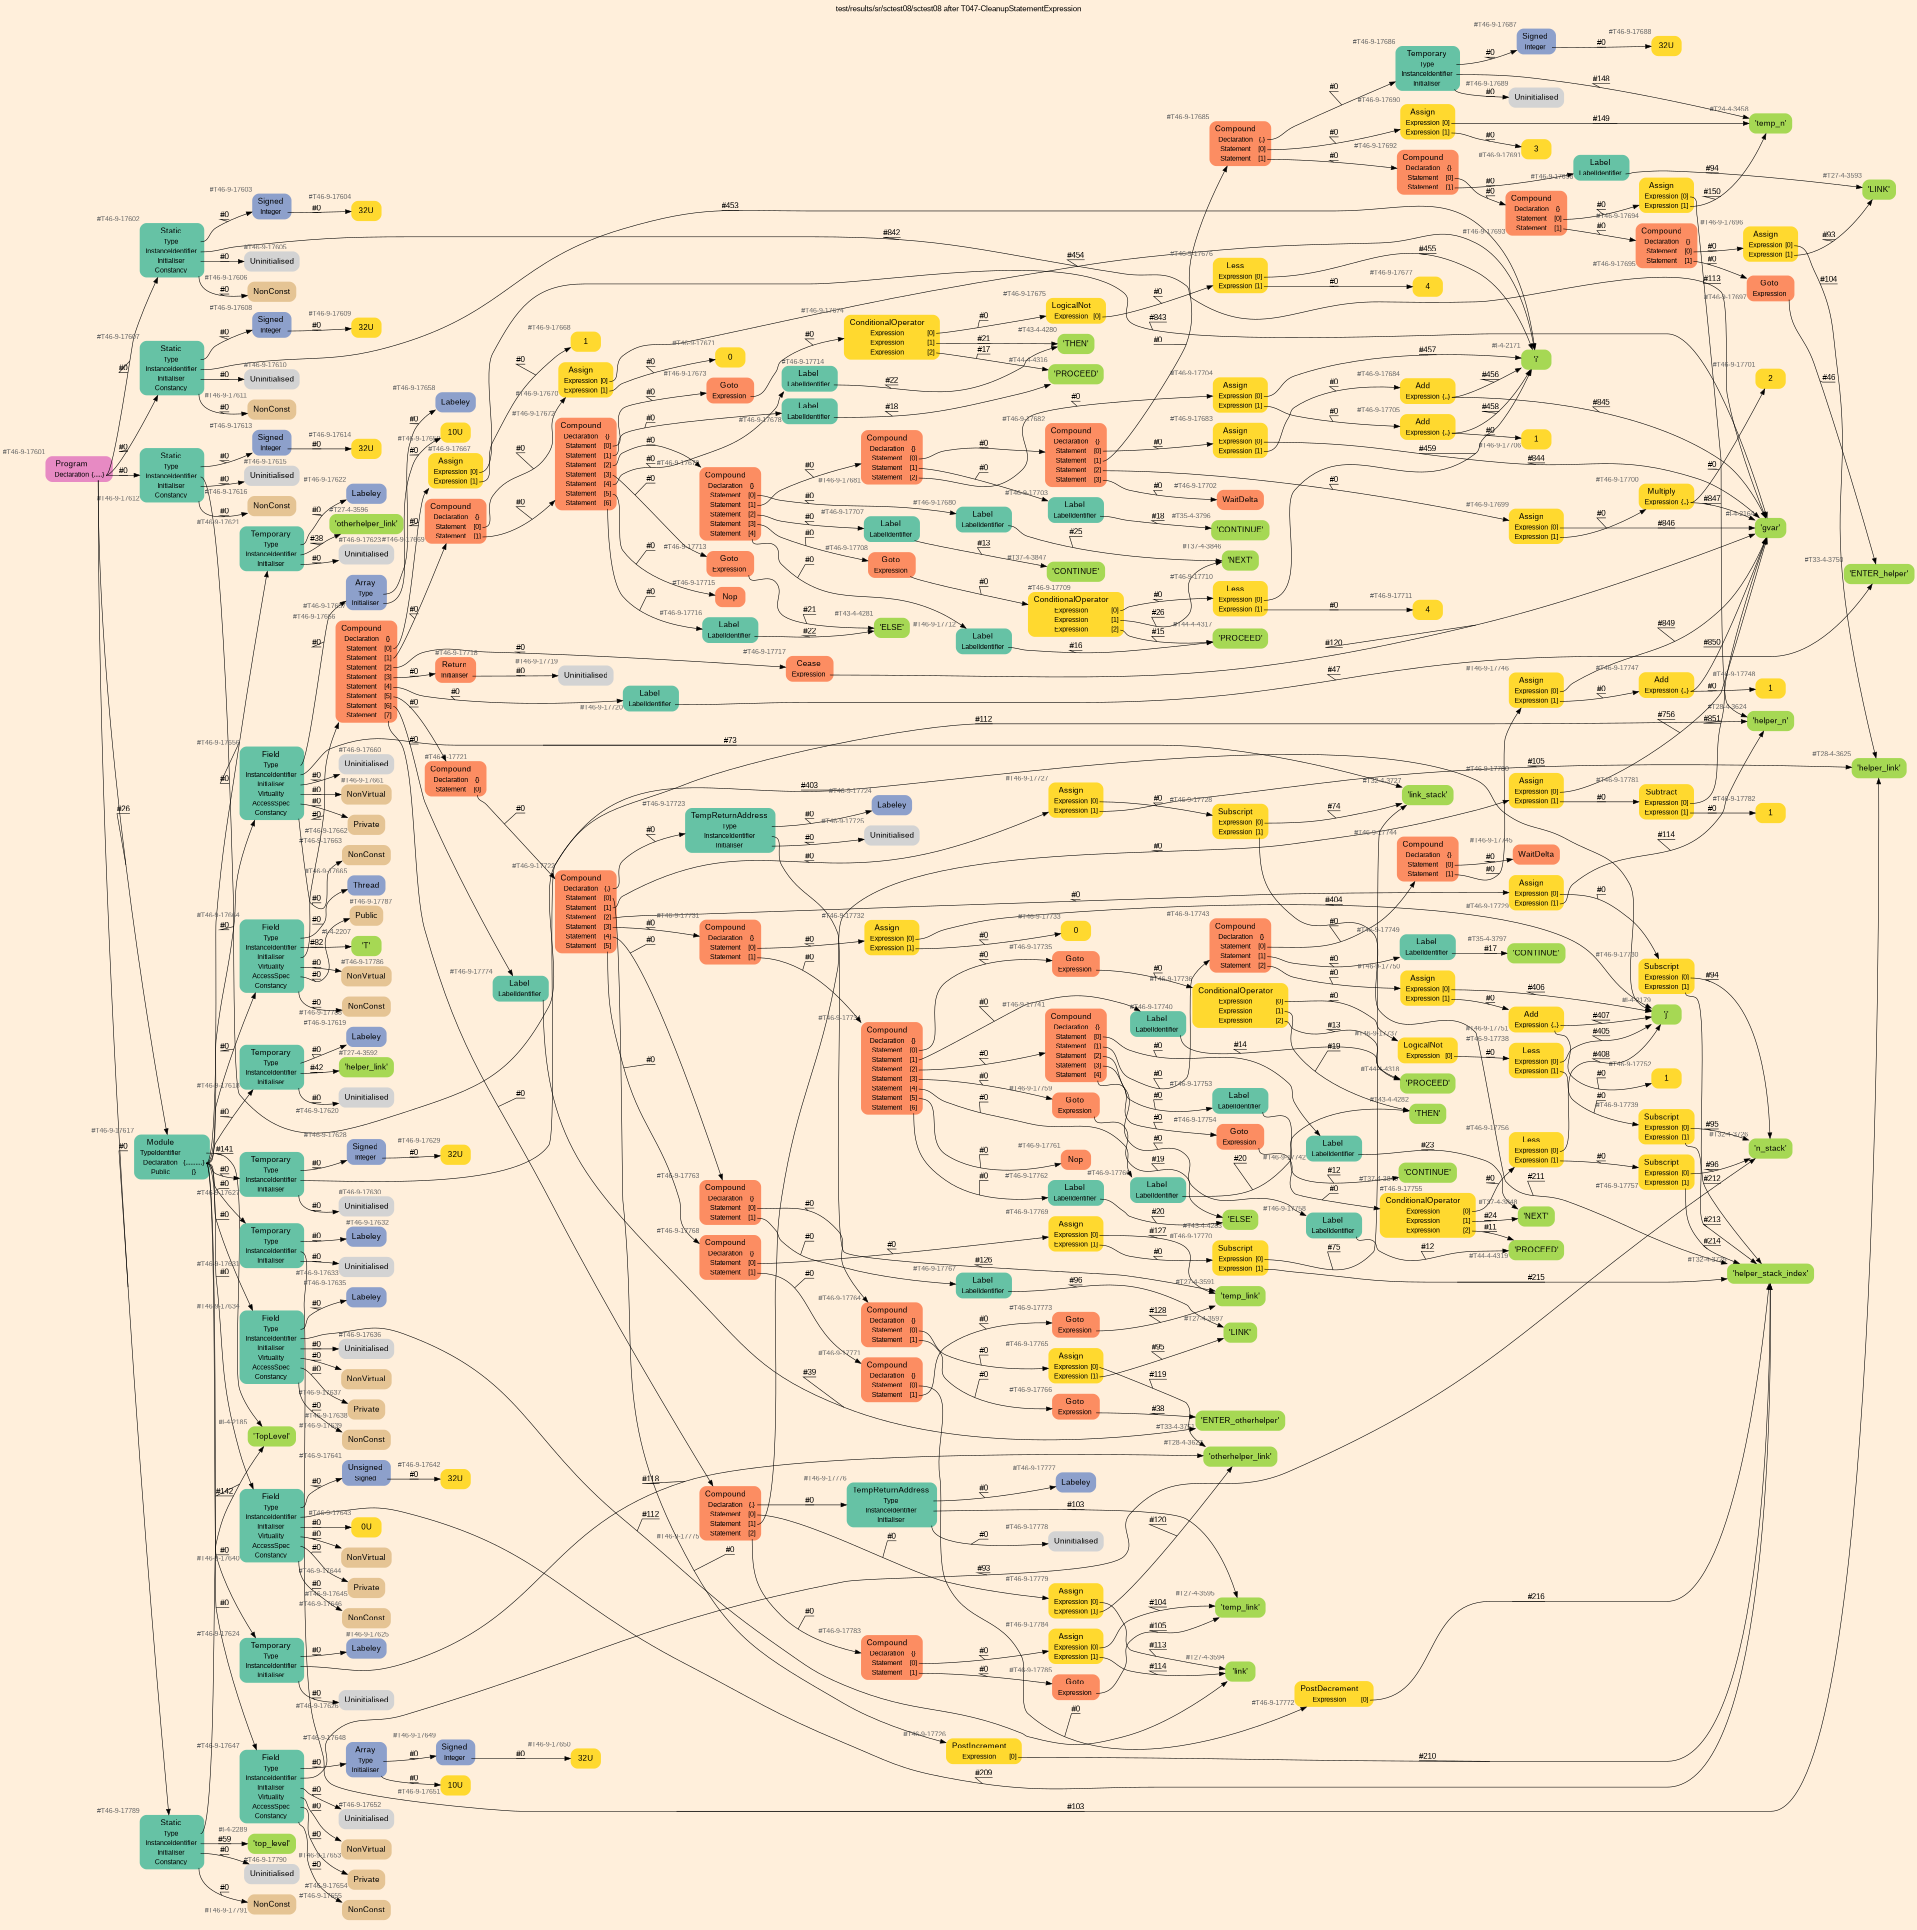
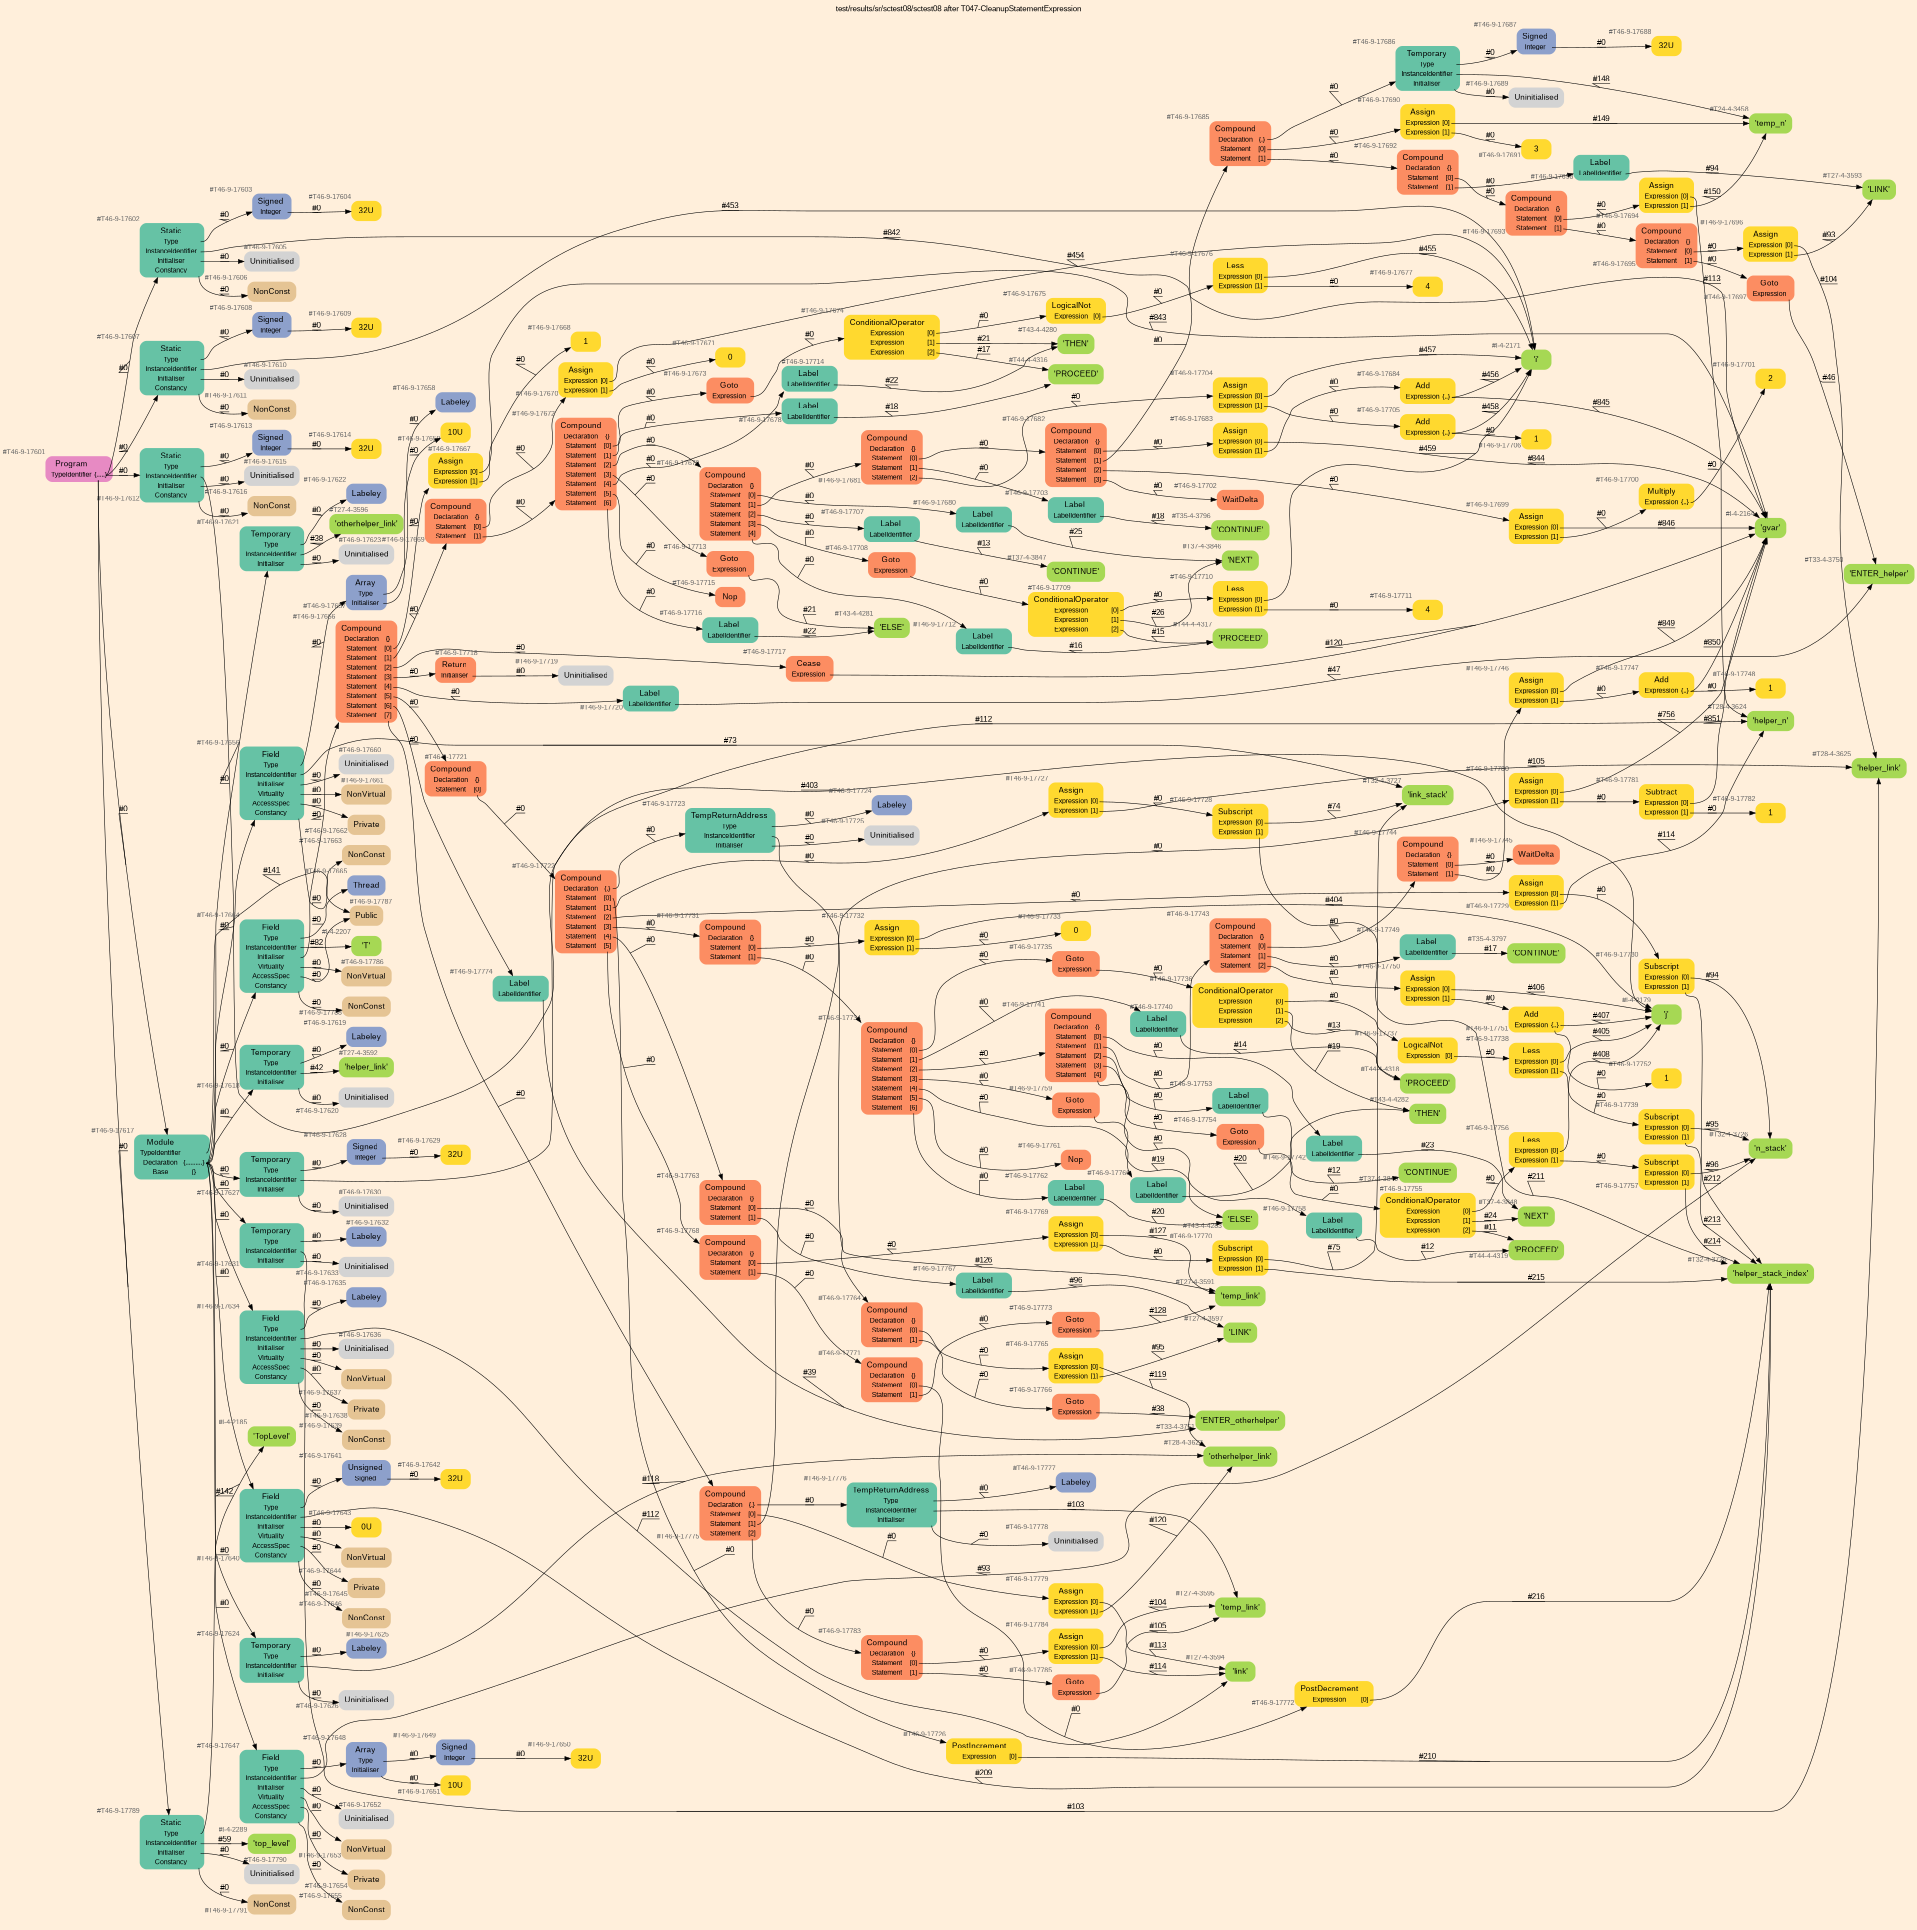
node "Program": text "Declaration" -> "TypeIdentifier"
edge "Multiply" -> "'gvar'": removed, label "#847"
edge "Program" -> "Module": label "#26" -> "#0"
node "Module": text "Public" -> "Base"
edge "Module" -> "'TopLevel'": now "Module" -> "Public"
